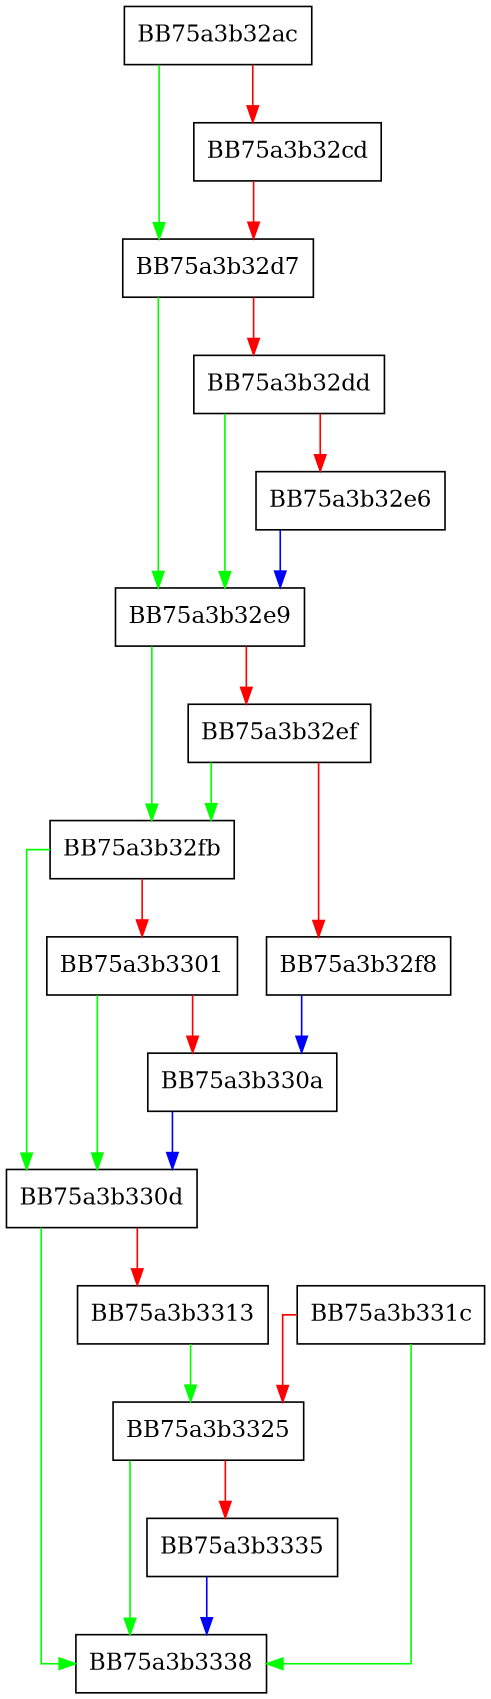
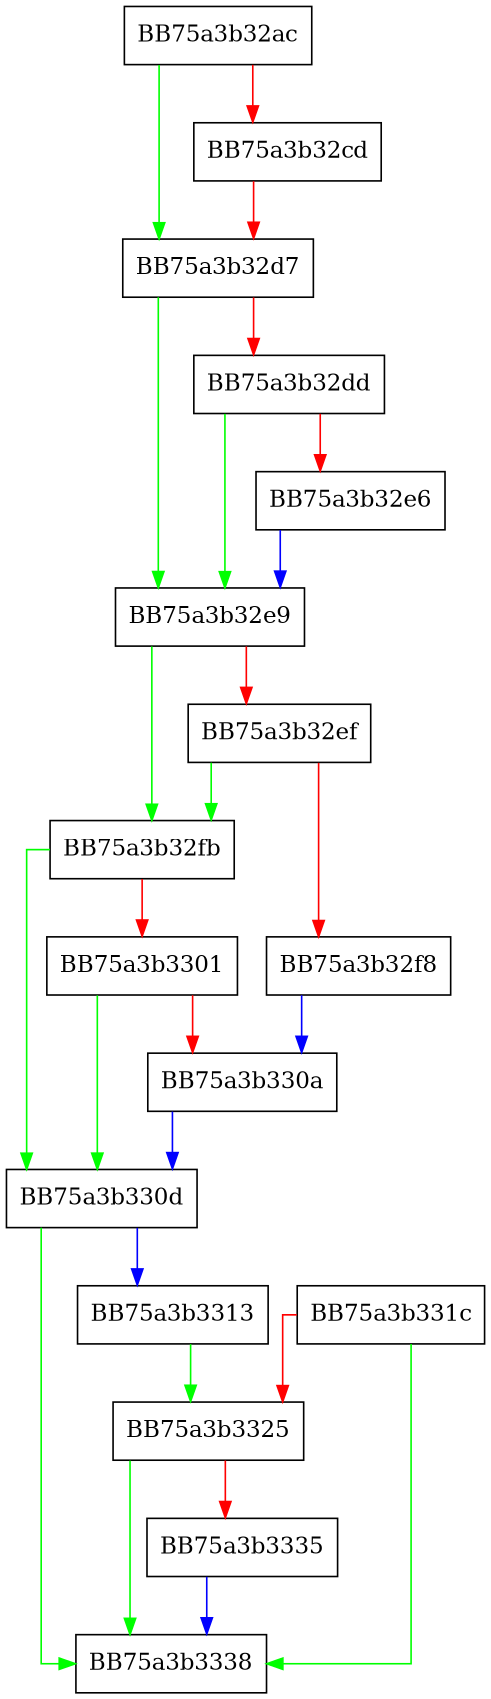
edge "BB75a3b330d" -> "BB75a3b3313": color red -> blue
